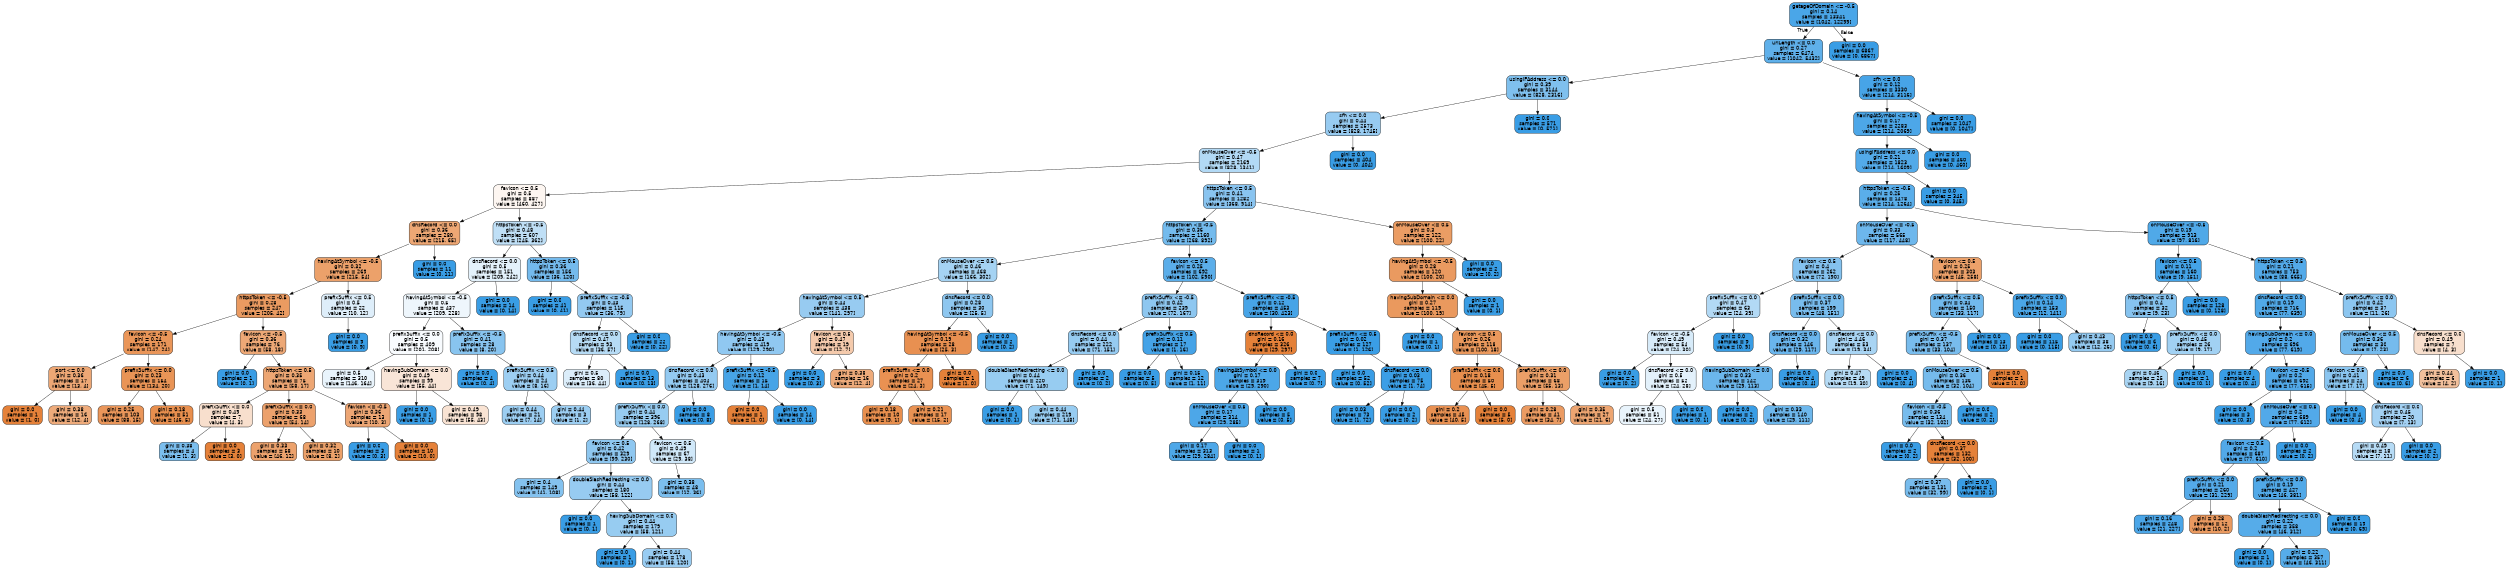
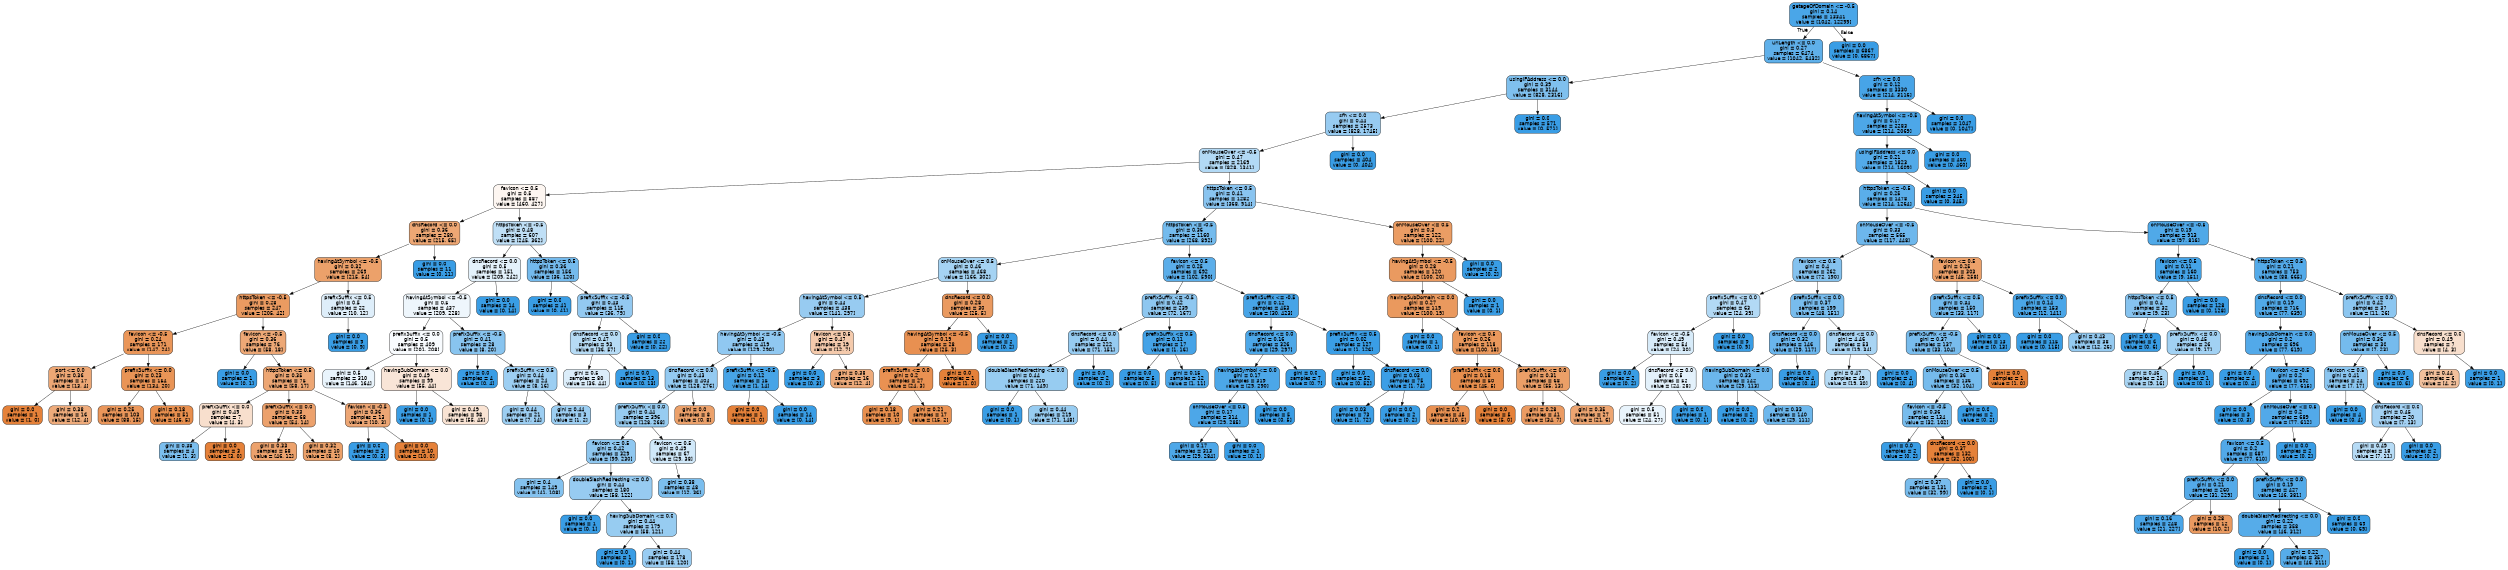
node "dnsRecord <= 0.0 gini = 0.28 samples = 30 value = [25, 5]": fillcolor #399de591 -> #e58139cc
node "dnsRecord <= 0.0 gini = 0.16 samples = 326 value = [29, 297]": fillcolor #e58139ff -> #399de5e6
node "gini = 0.0 samples = 8 value = [0, 8]": fillcolor #399de5ff -> #e58139bf
node "gini = 0.0 samples = 19 value = [0, 69]": label "gini = 0.0 samples = 19 value = [0, 69]" -> "gini = 0.0 samples = 69 value = [0, 69]"
